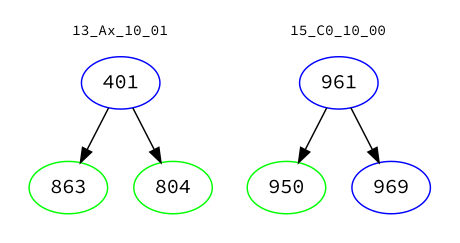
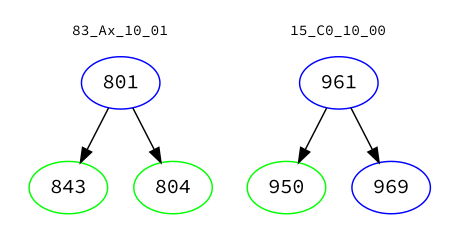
cluster "13_Ax_10_01": label "13_Ax_10_01" -> "83_Ax_10_01"
node "401": label "401" -> "801"
node "863": label "863" -> "843"
